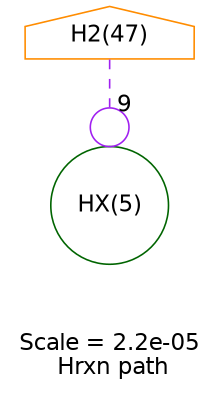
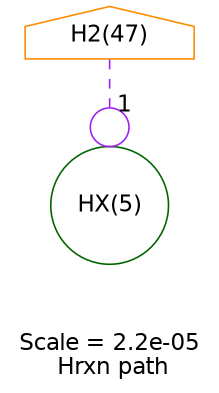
edge "H2(47)" -> "HX(5)": label " 9" -> " 1"
